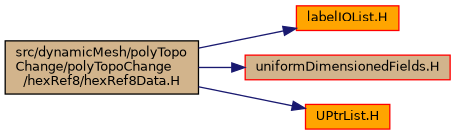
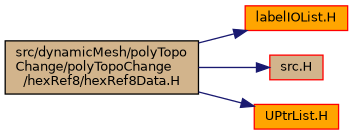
node "uniformDimensionedFields.H": label "uniformDimensionedFields.H" -> "src.H"
